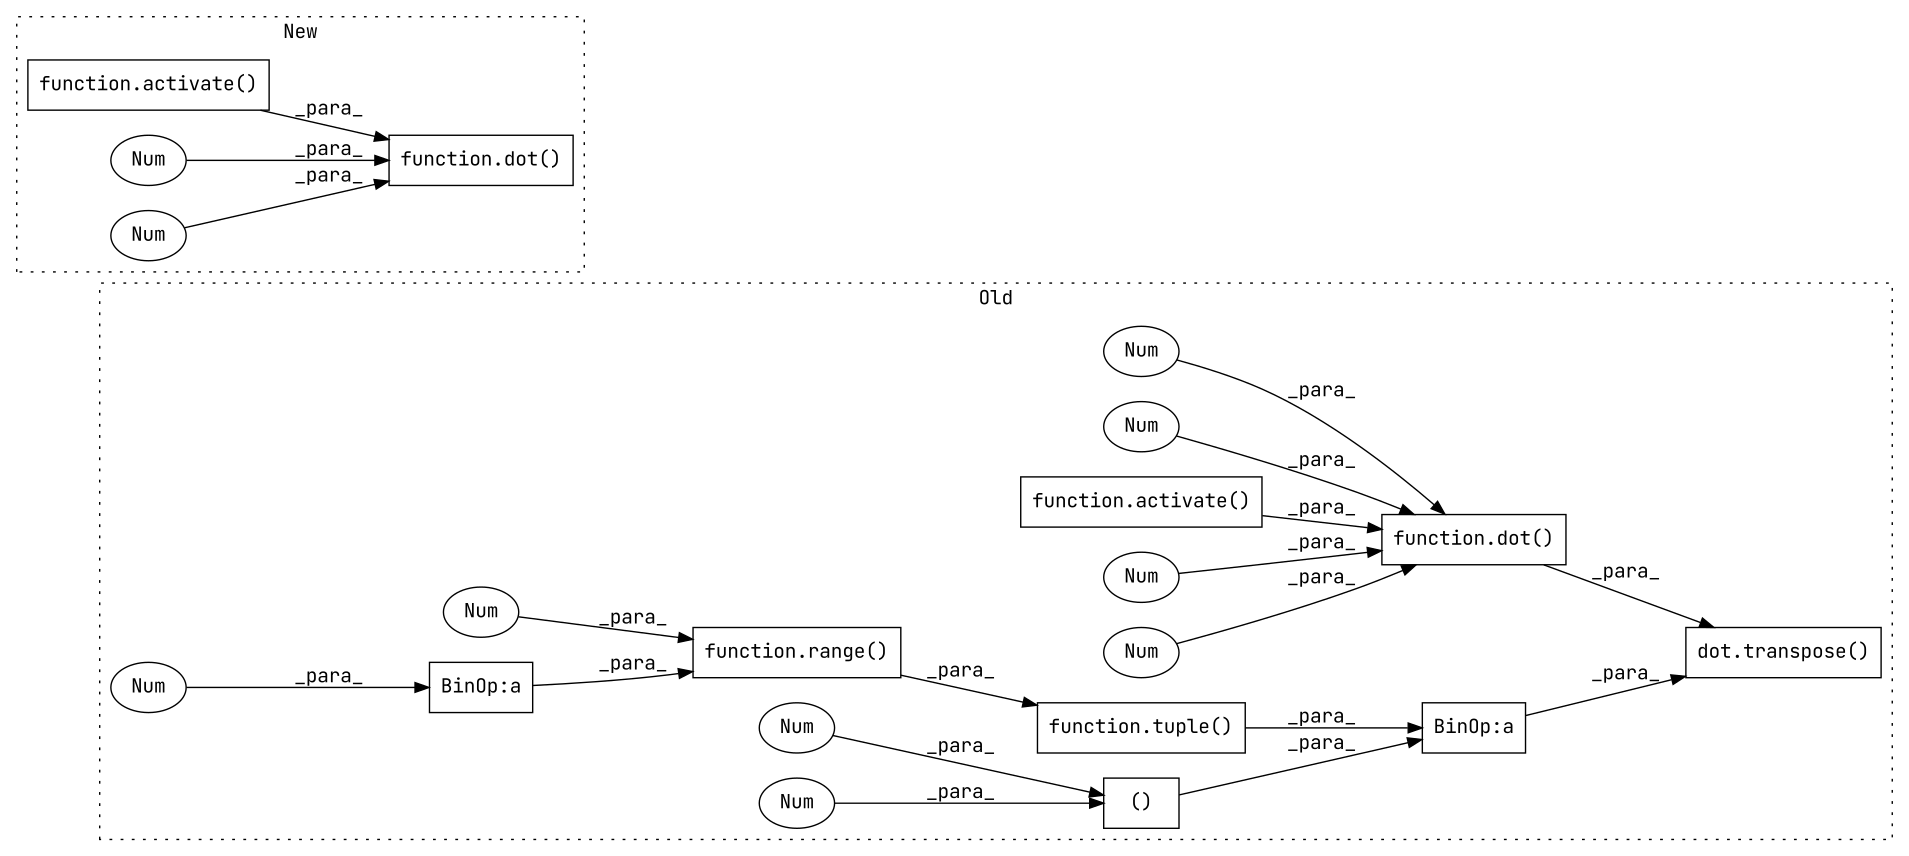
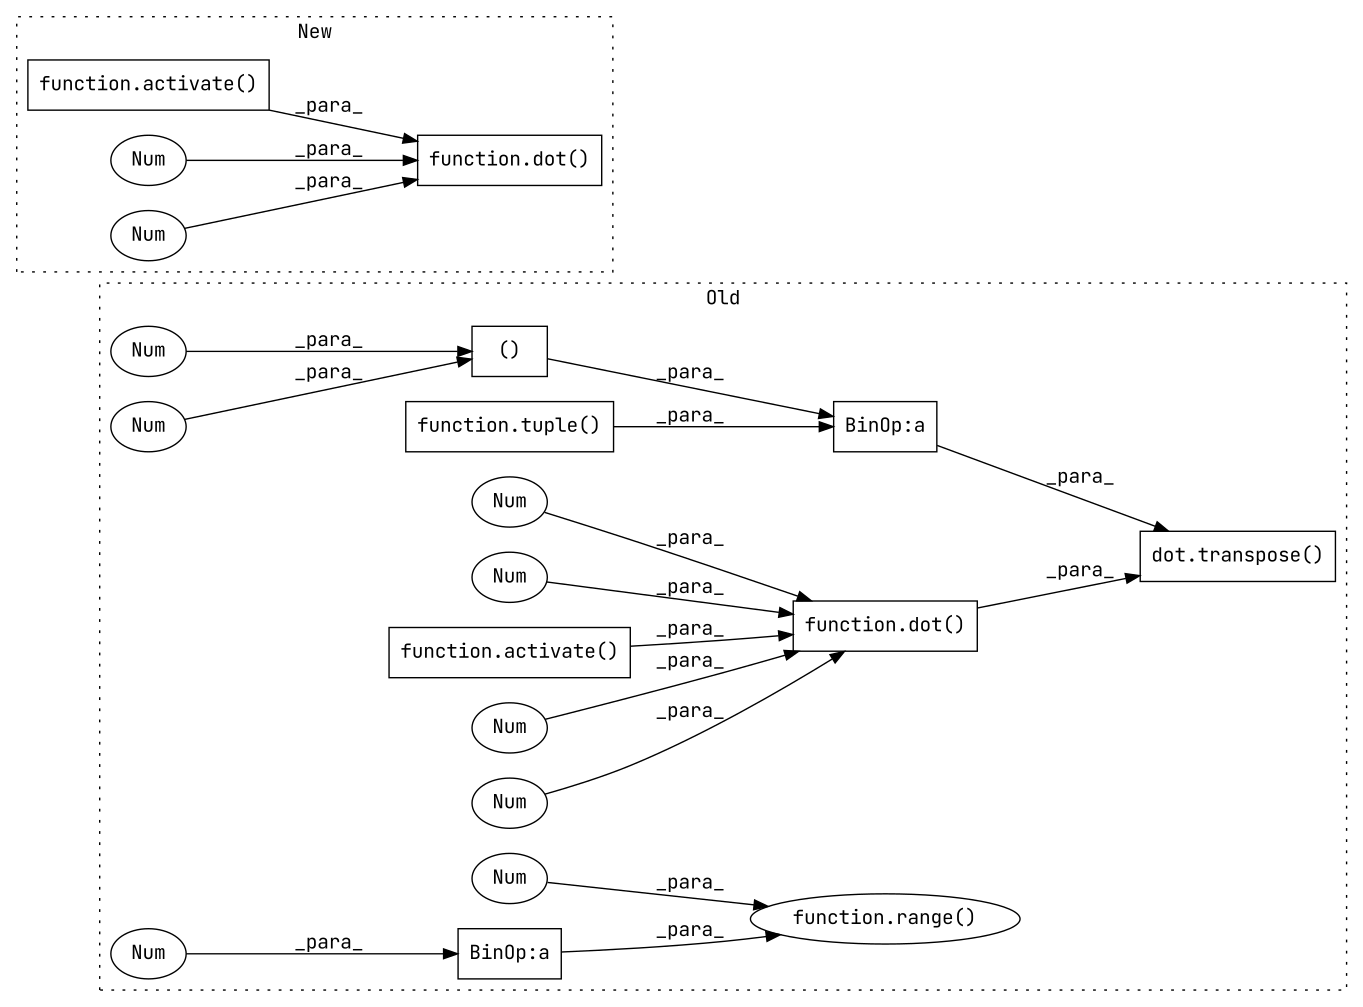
node "function.range()": shape box -> ellipse
edge "function.range()" -> "function.tuple()": removed, label "_para_"
